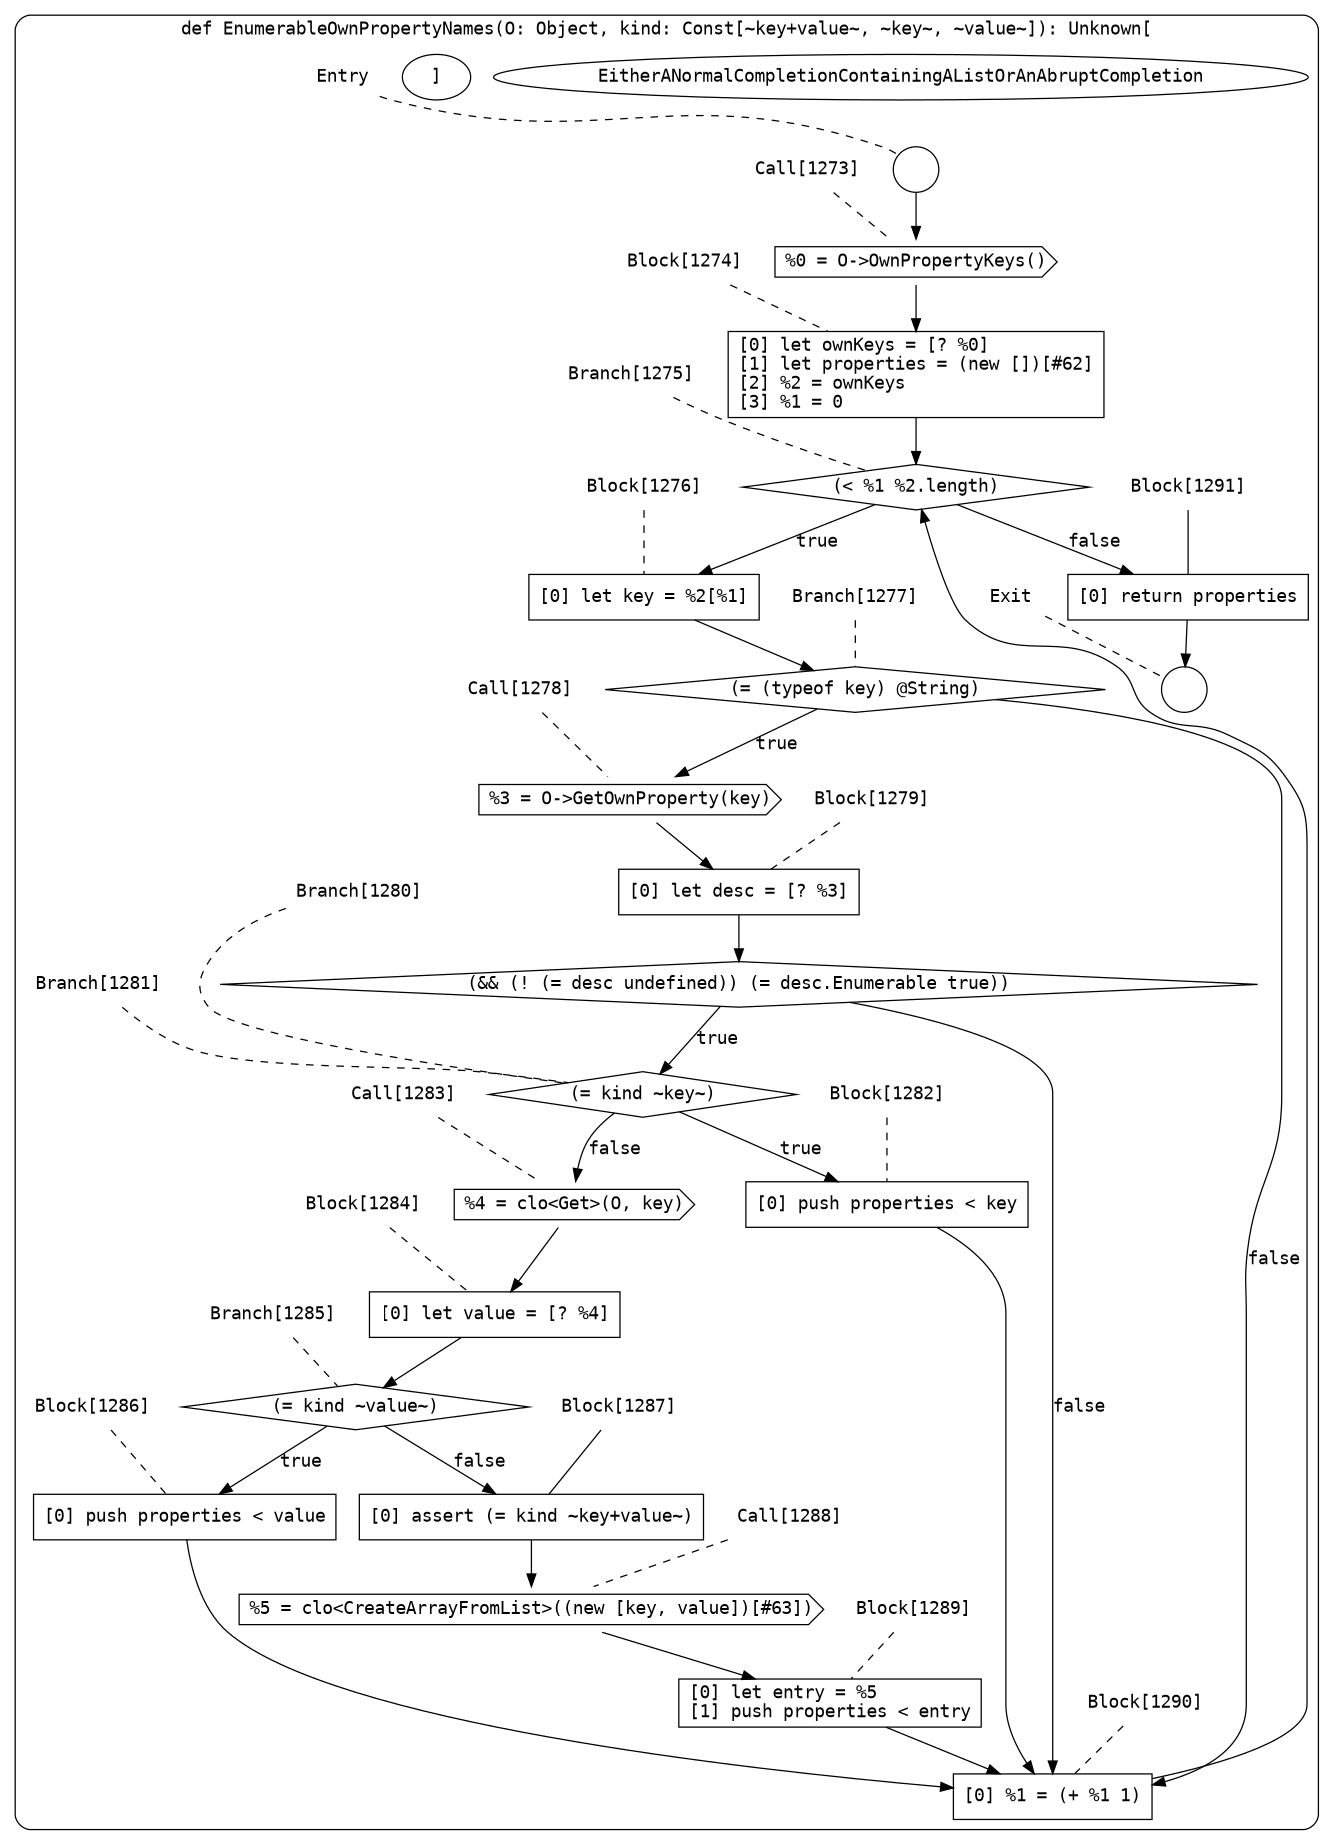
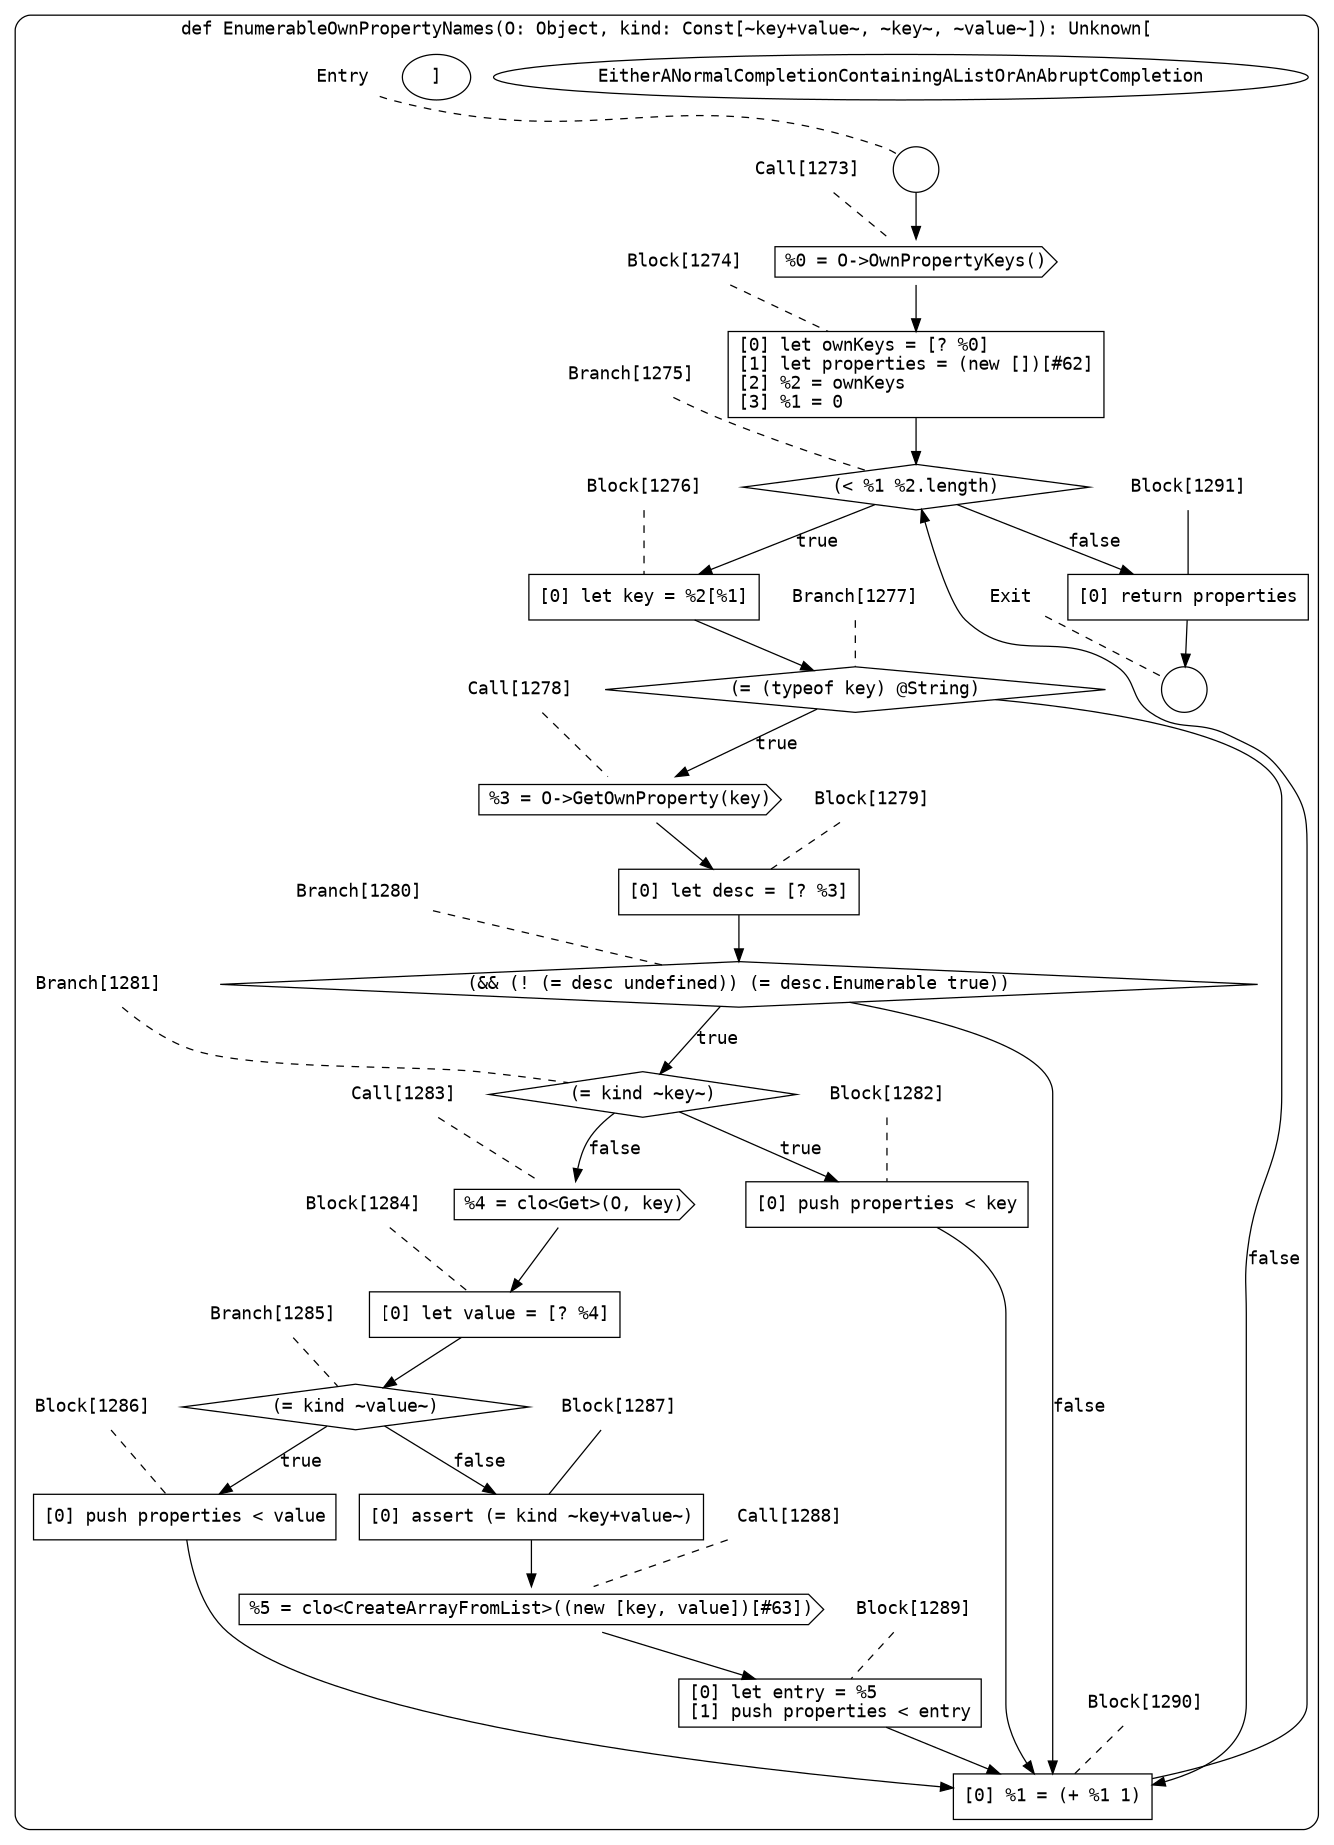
edge "Branch[1280]" -- "(= kind ~key~)": now "Branch[1280]" -- "(&& (! (= desc undefined)) (= desc.Enumerable true))"
